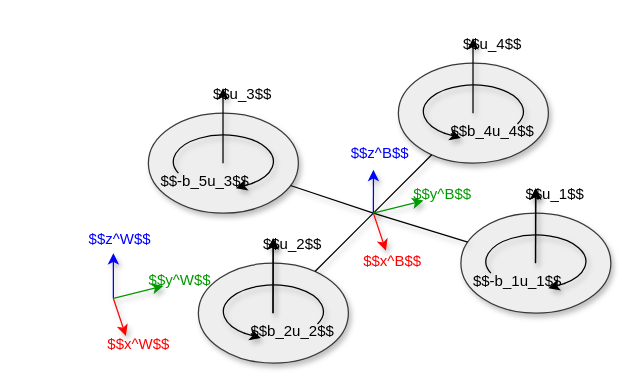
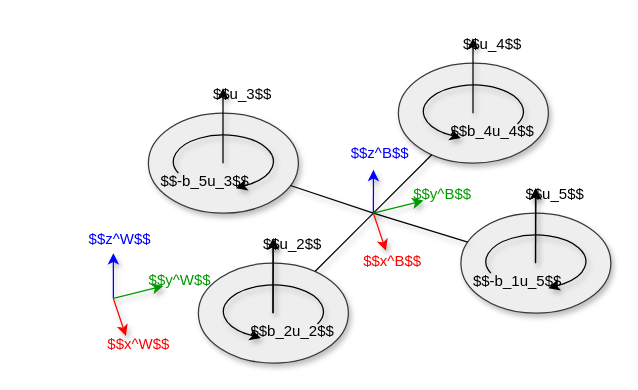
node "$$u_1$$": label "$$u_1$$" -> "$$u_5$$"
node "$$-b_1u_1$$": label "$$-b_1u_1$$" -> "$$-b_1u_5$$"
